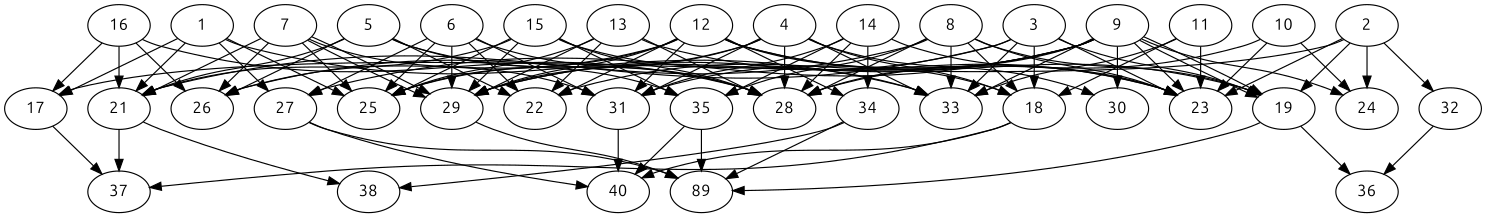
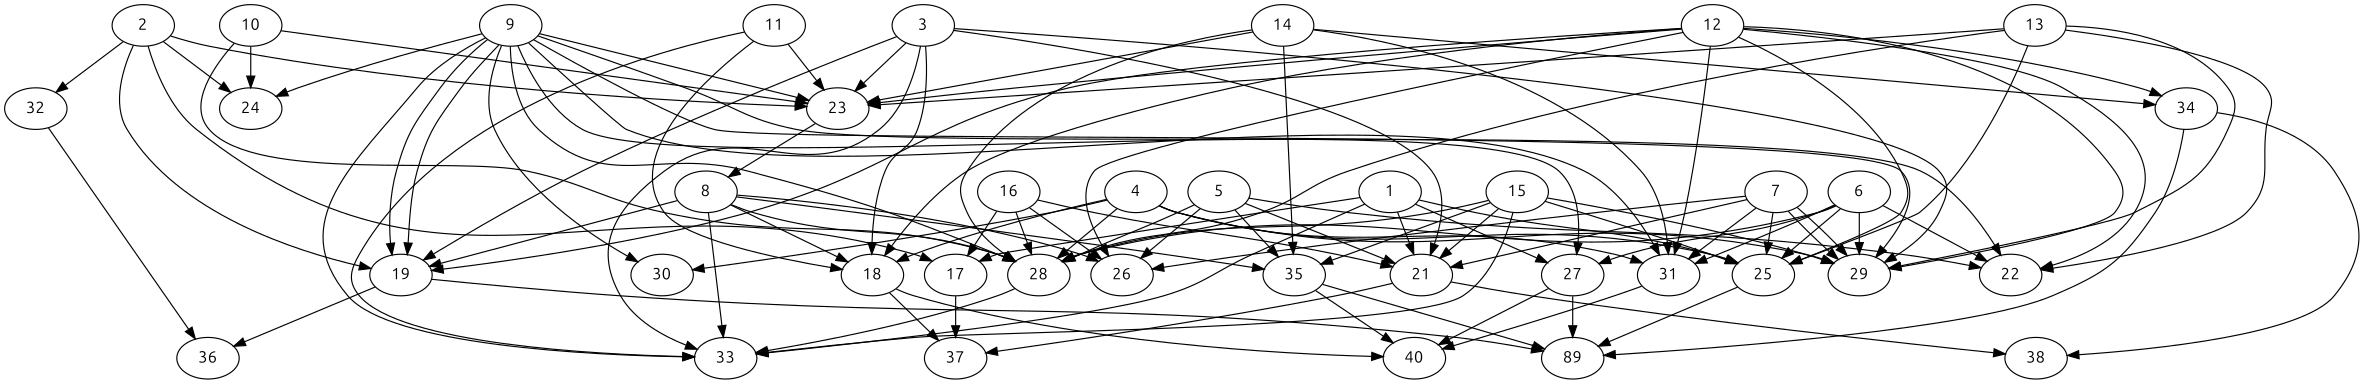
edge "4" -> "33": now "28" -> "33"
edge "8" -> "23": reversed
edge "29" -> "89": now "25" -> "89"
